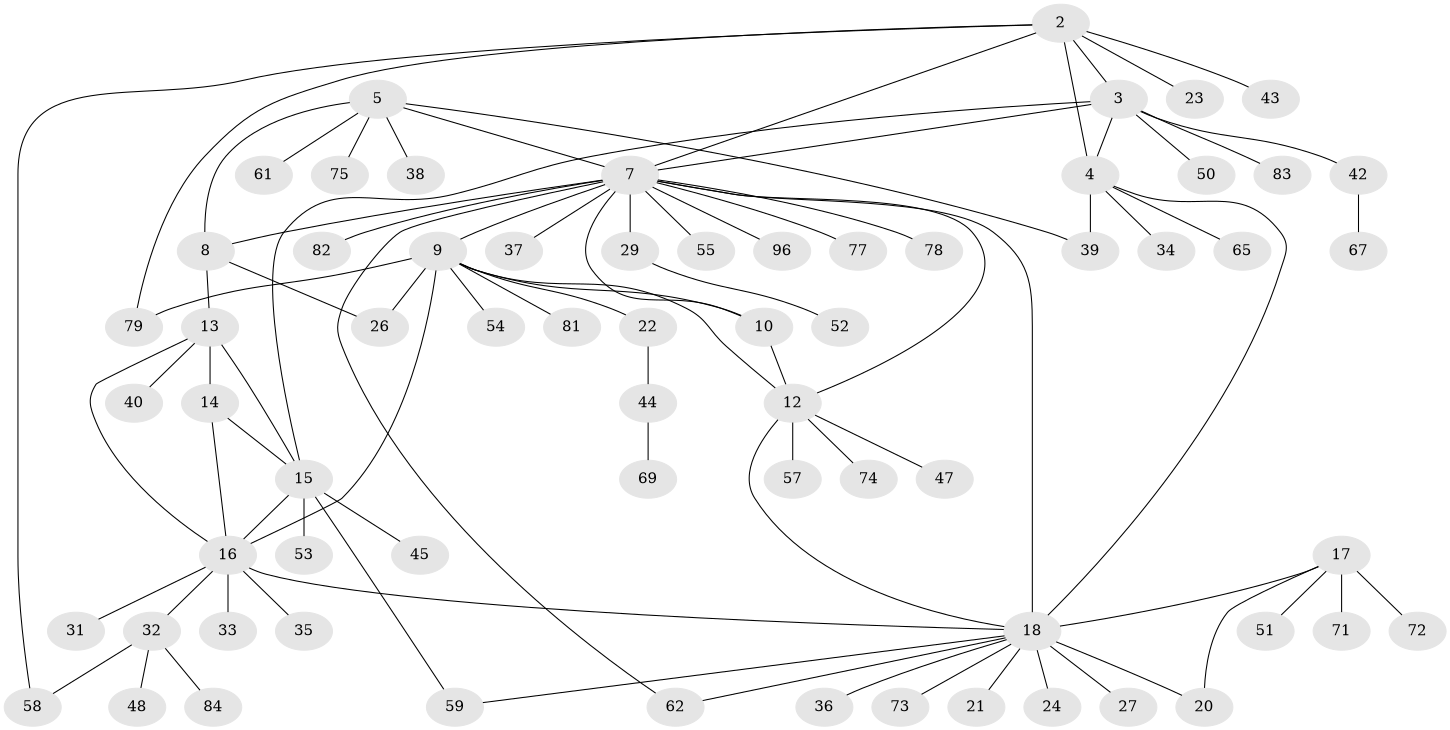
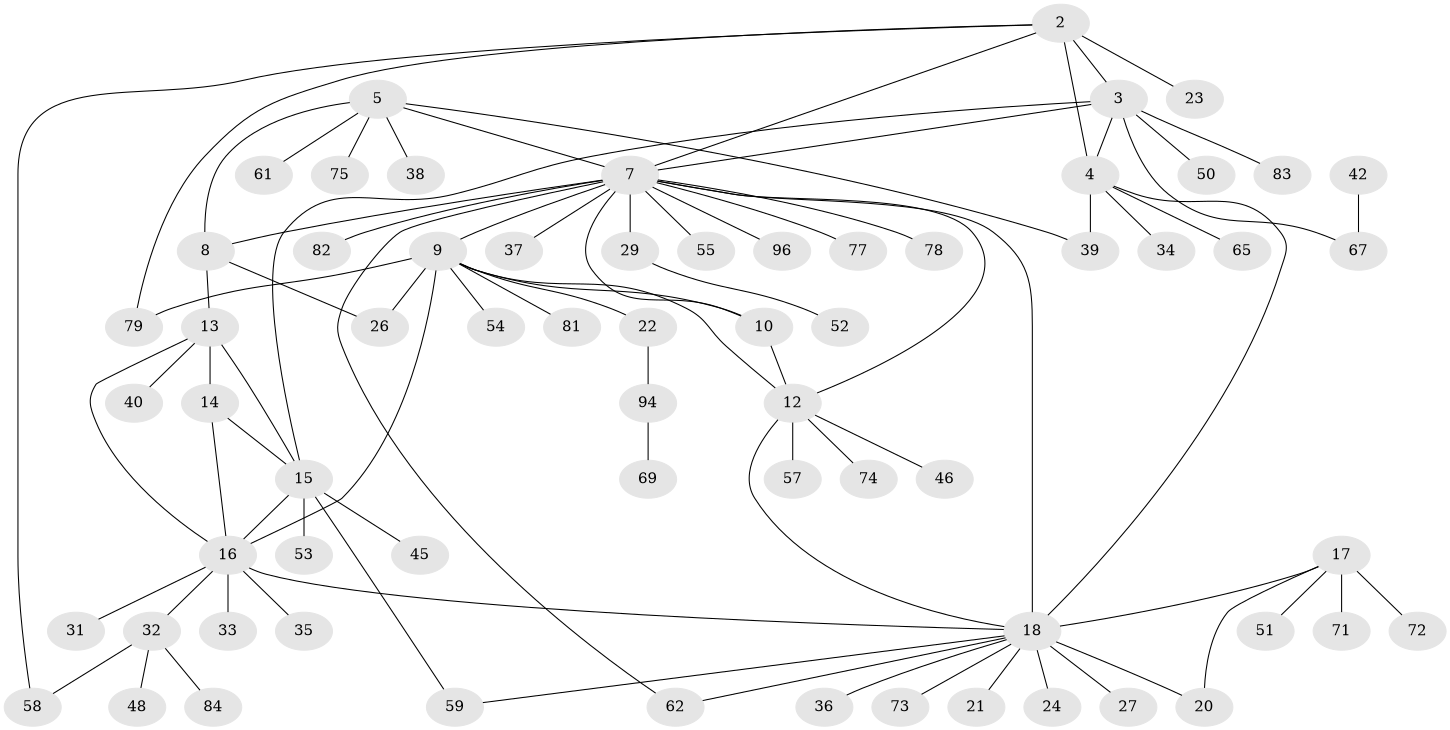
node "43": removed
edge "3" -- "42": now "3" -- "67"
node "44": label "44" -> "94"
node "47": label "47" -> "46"
